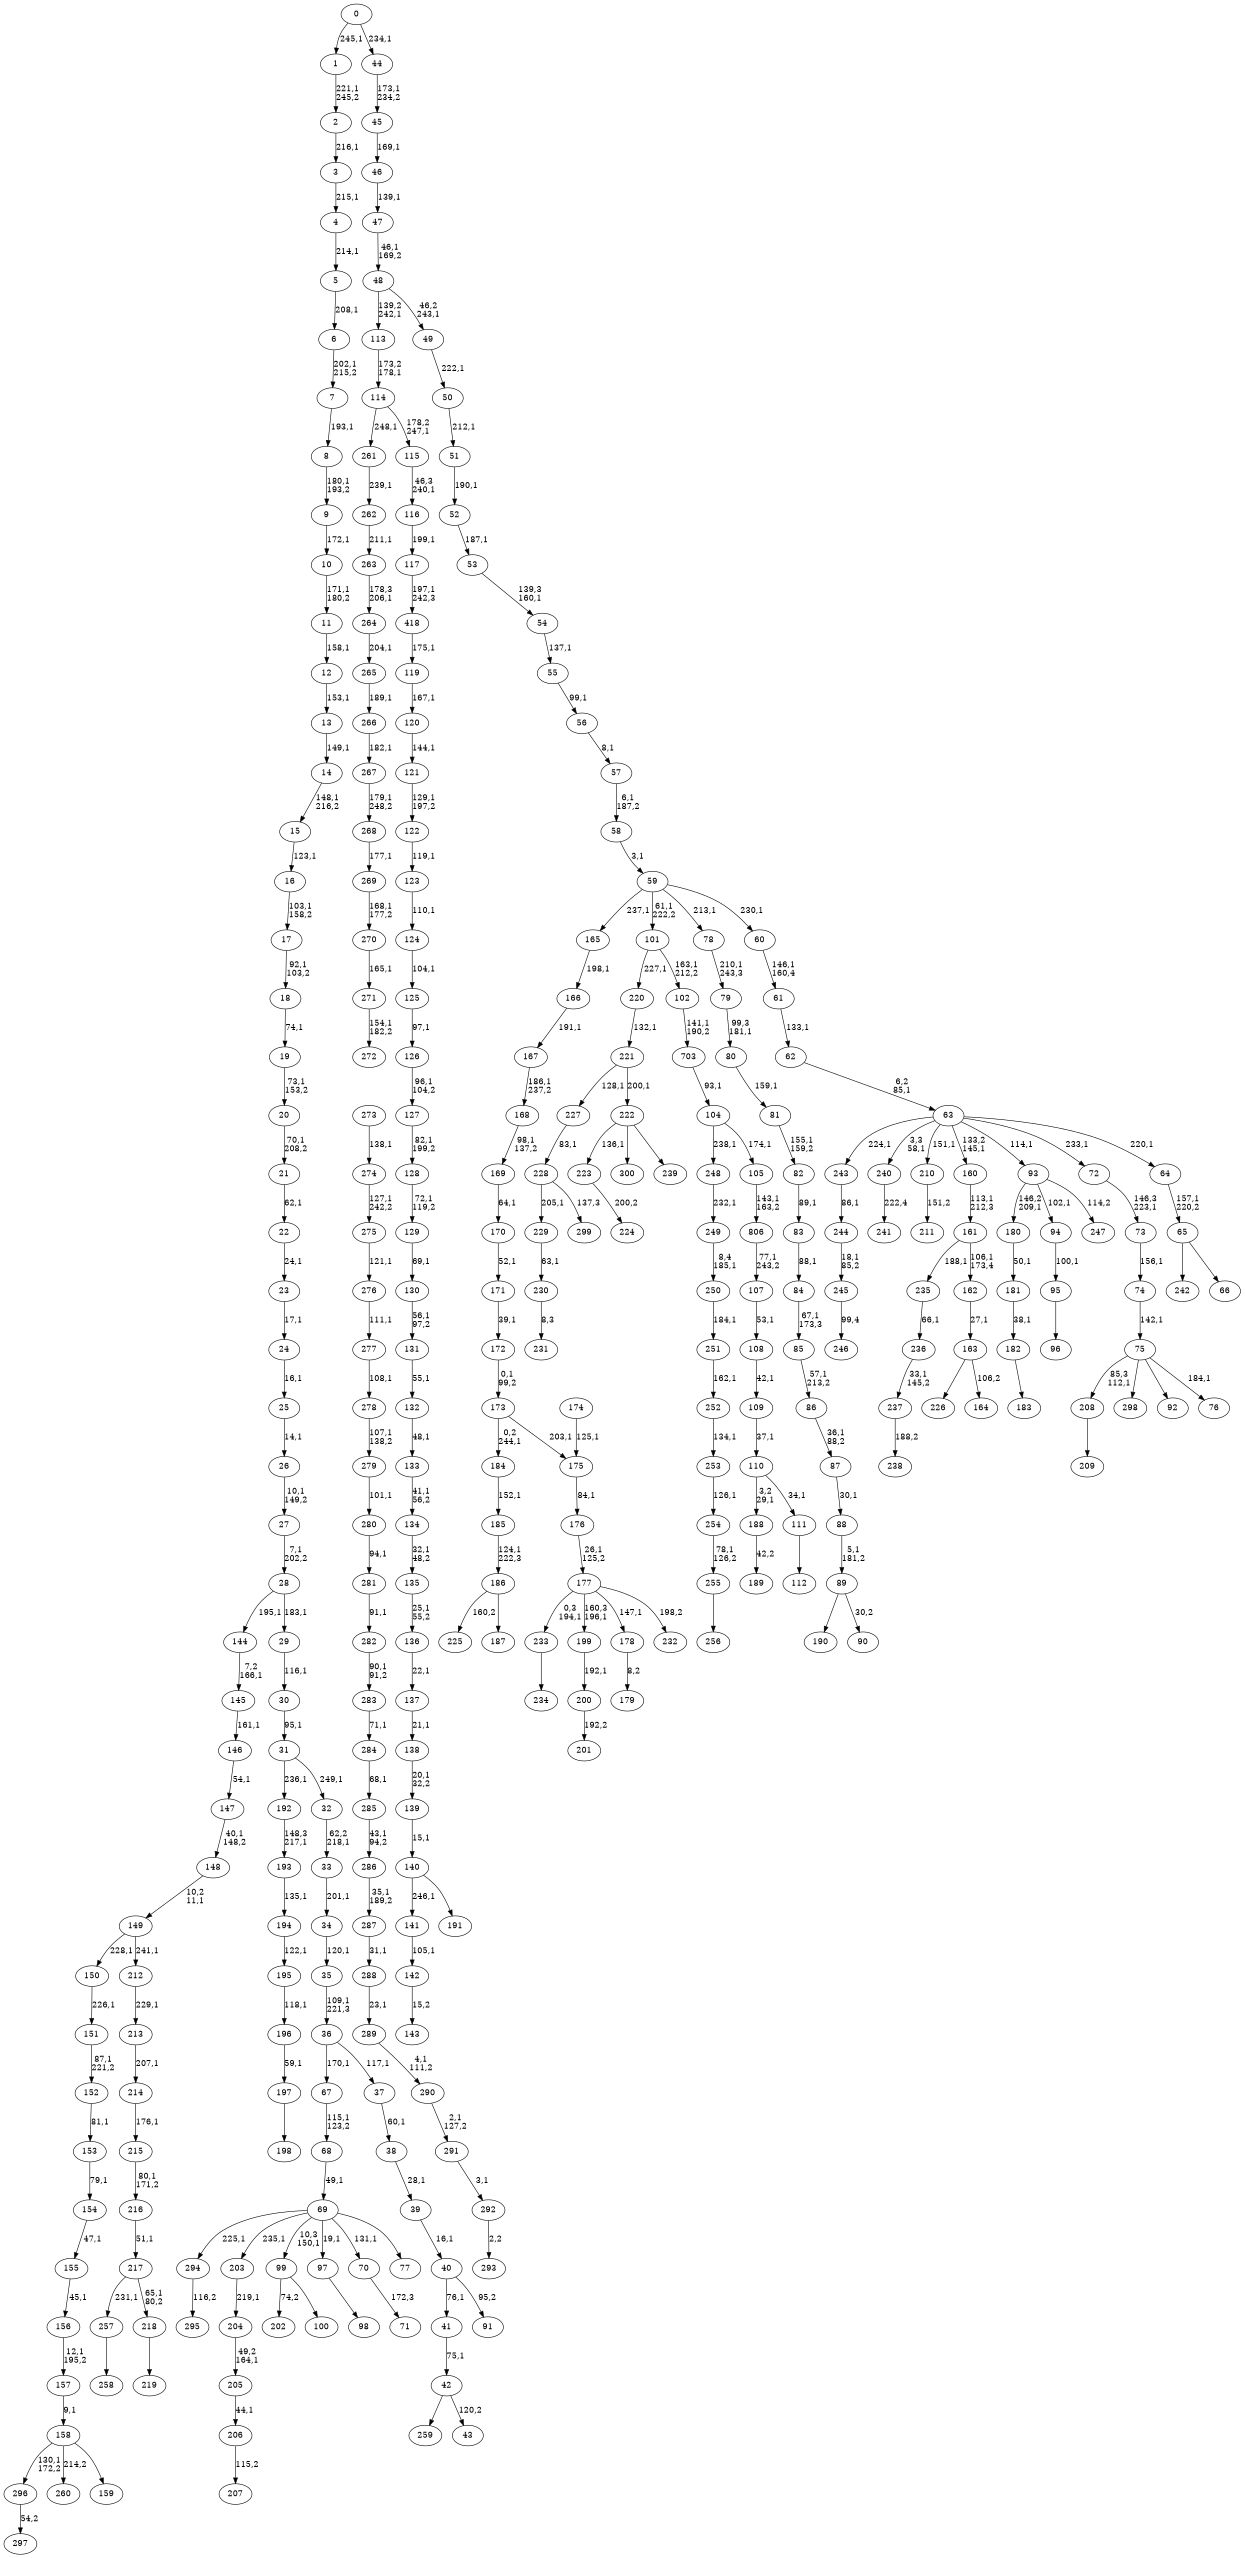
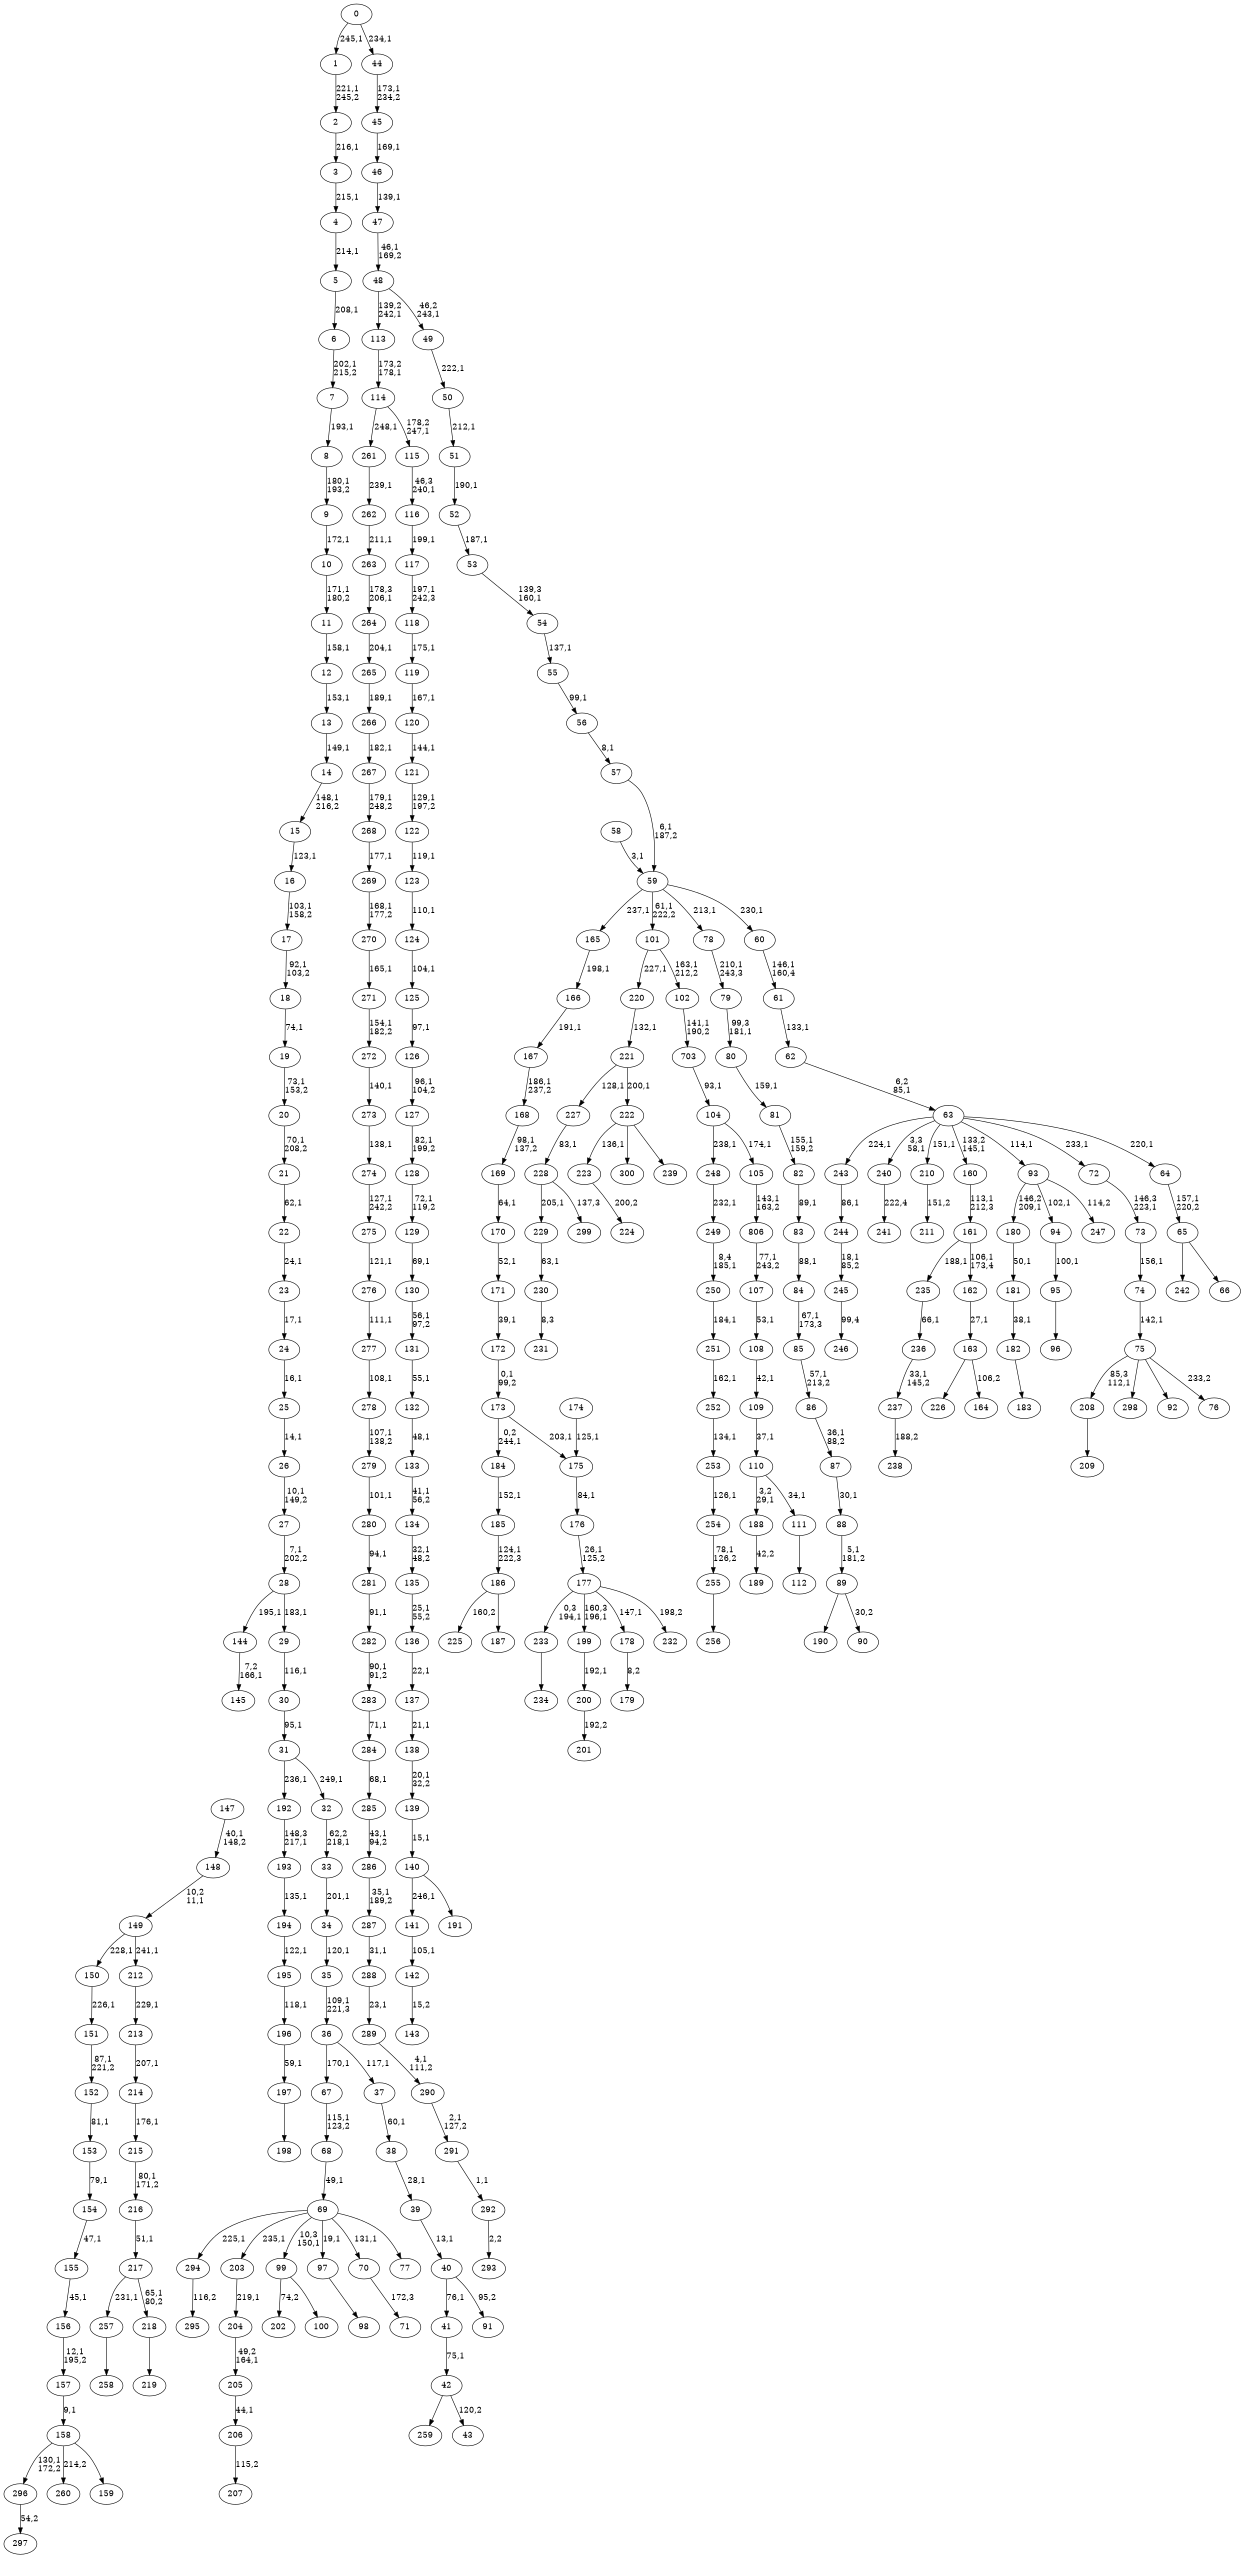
node "418": label "418" -> "118"
edge "57" -> "58": now "57" -> "59"
edge "272" -> "273": added, label "140,1"
edge "75" -> "76": label "184,1" -> "233,2"
node "146": removed
edge "291" -> "292": label "3,1" -> "1,1"
edge "39" -> "40": label "16,1" -> "13,1"
